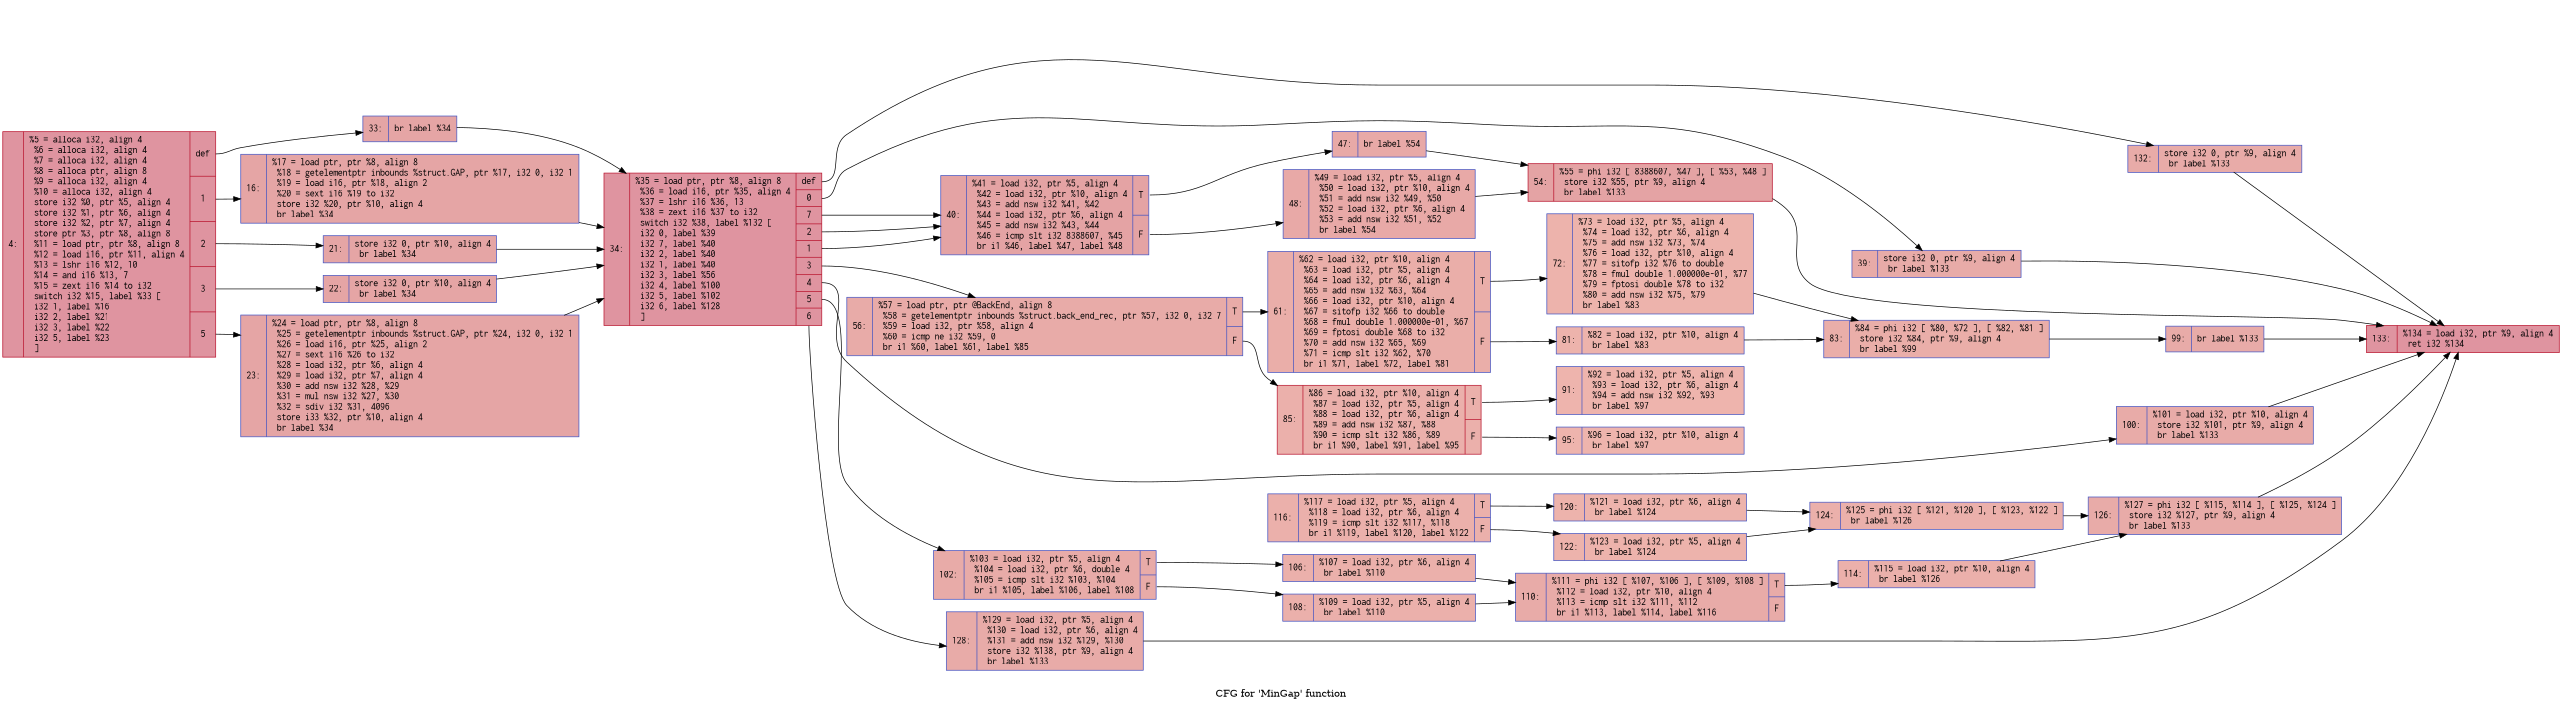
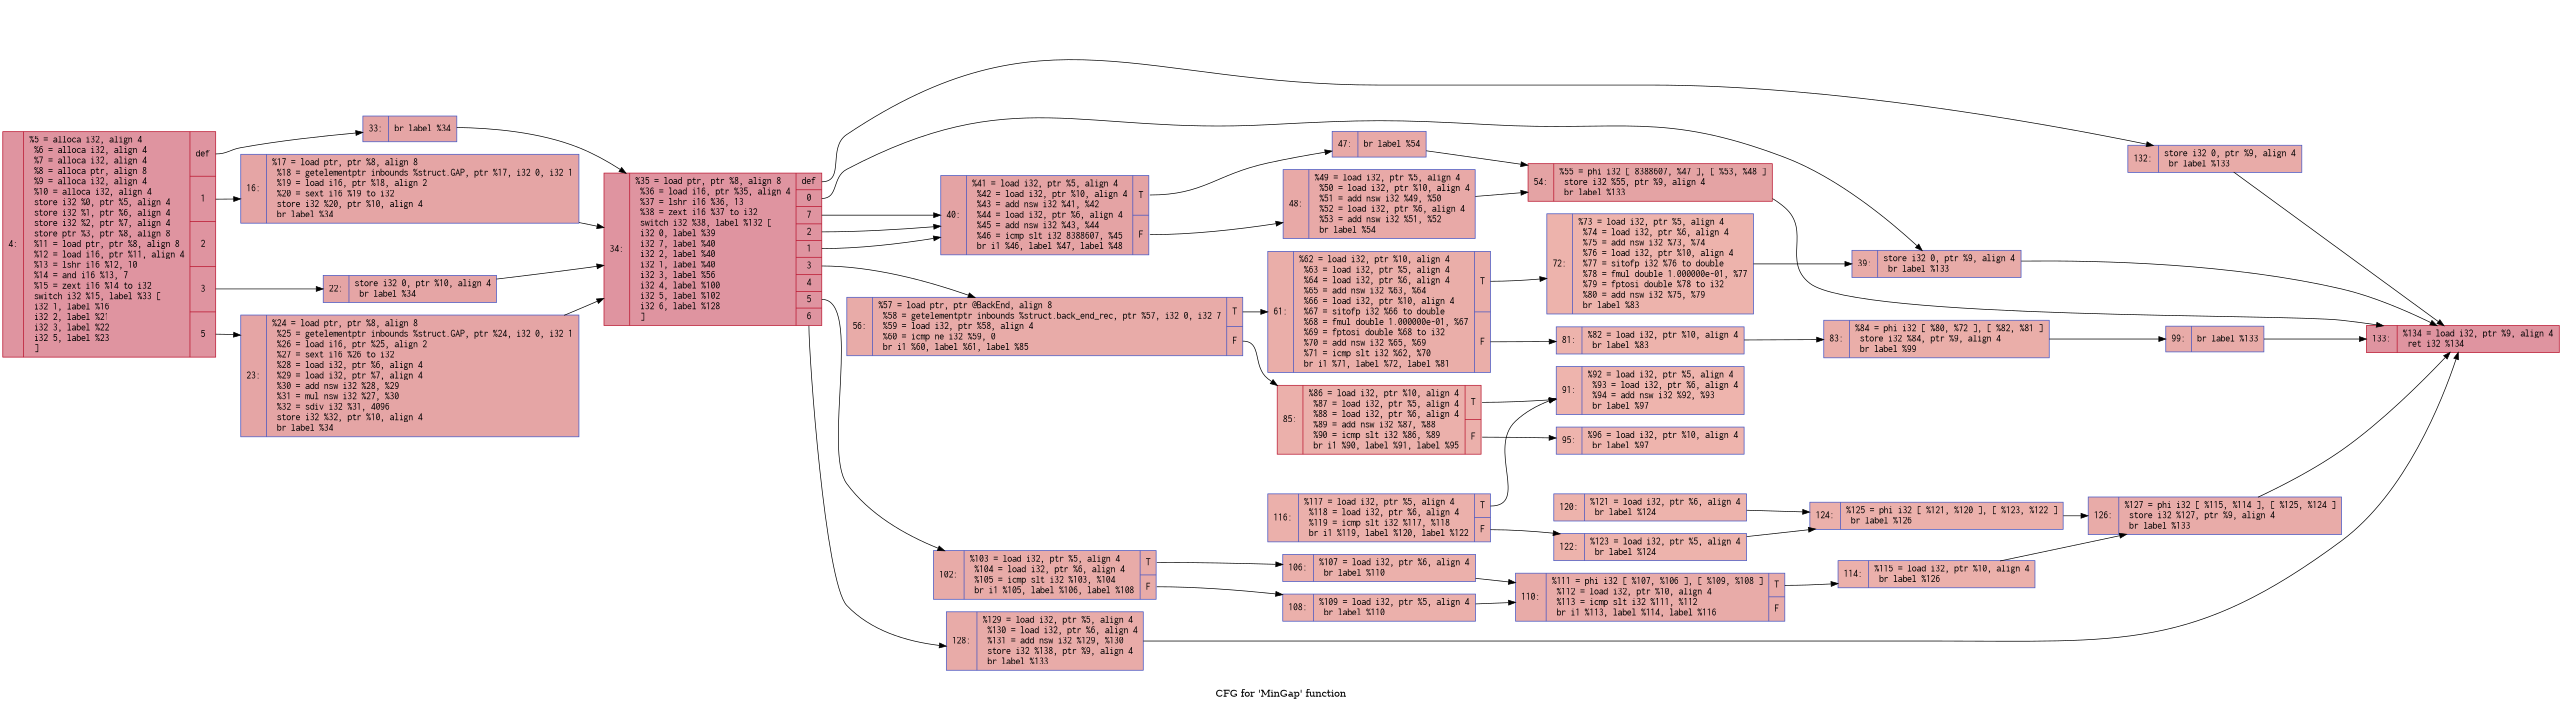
node "21:": removed
edge "72:" -> "83:": now "72:" -> "39:"
node "23:": text "store i33 %32, ptr %10, align 4" -> "store i32 %32, ptr %10, align 4"
node "100:": removed
edge "116:" -> "120:": now "116:" -> "91:"
node "102:": text "%104 = load i32, ptr %6, double 4" -> "%104 = load i32, ptr %6, align 4"
